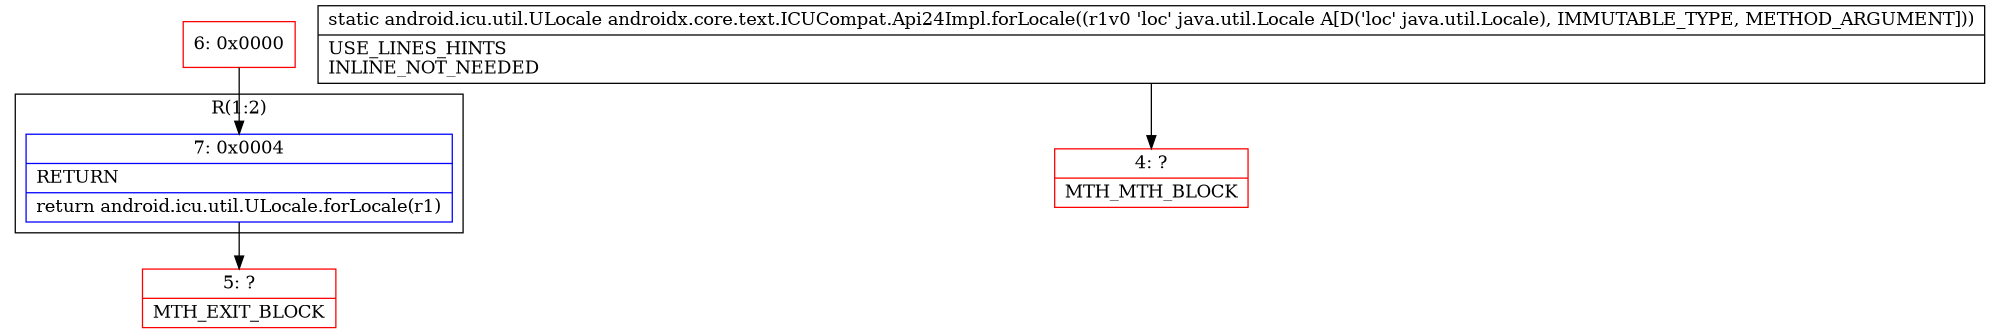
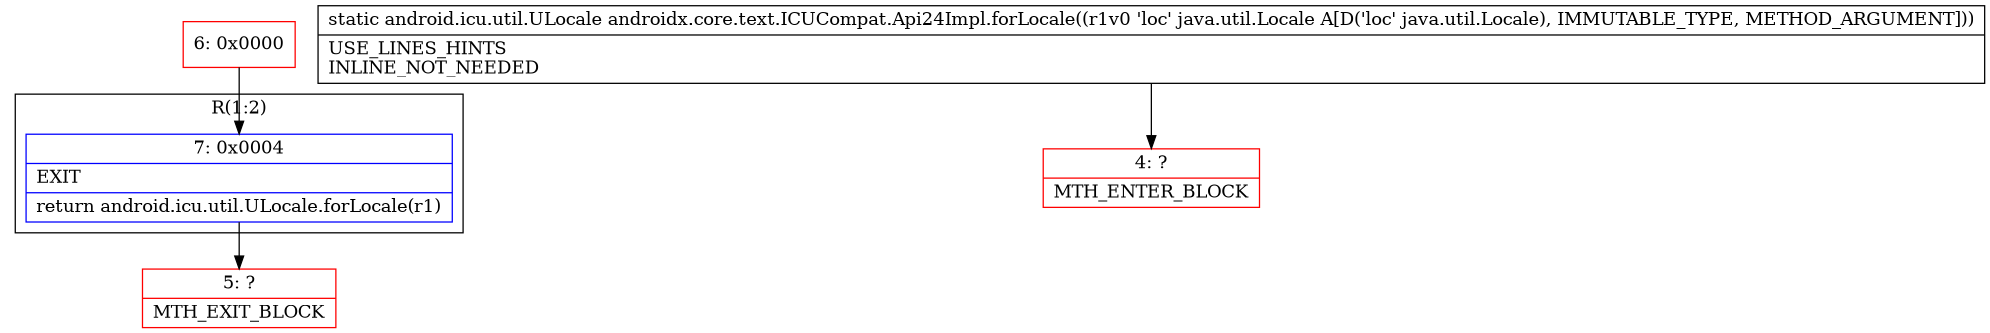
node "7: 0x0004": text "RETURN" -> "EXIT"
node "4: ?": text "MTH_MTH_BLOCK" -> "MTH_ENTER_BLOCK"
